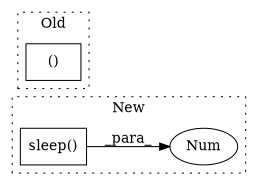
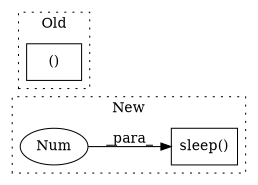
edge "sleep()" -> "Num": reversed
